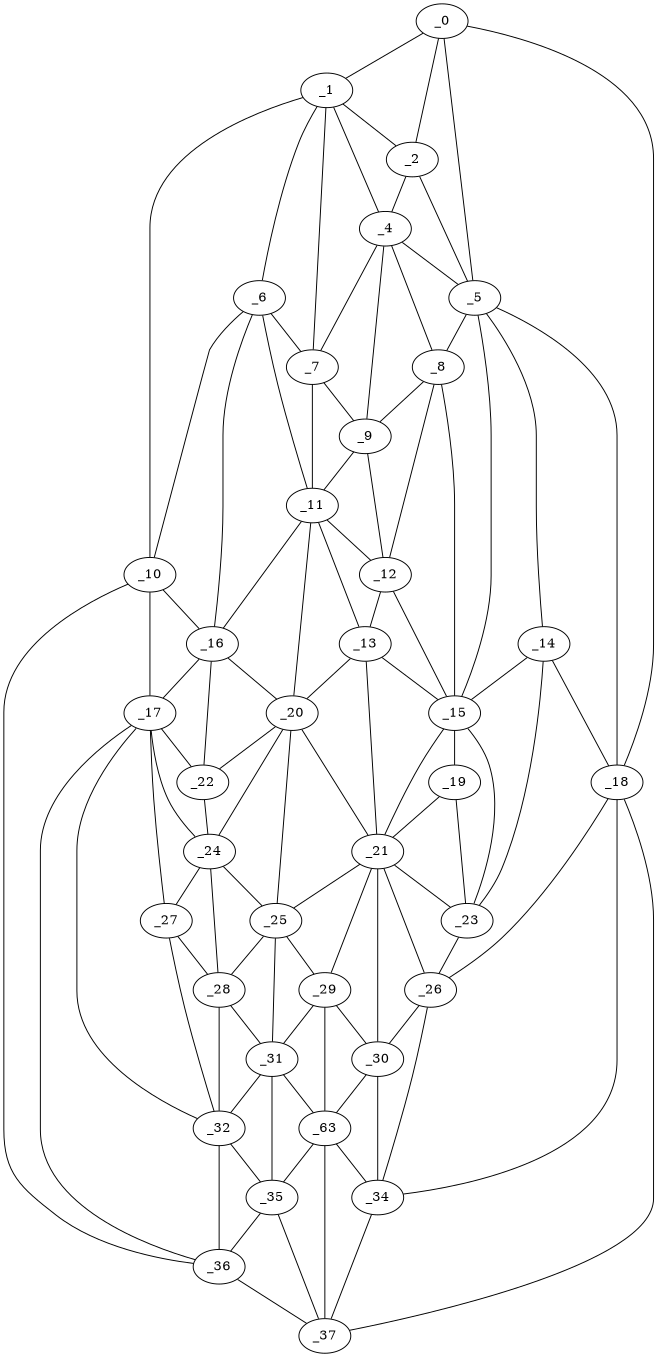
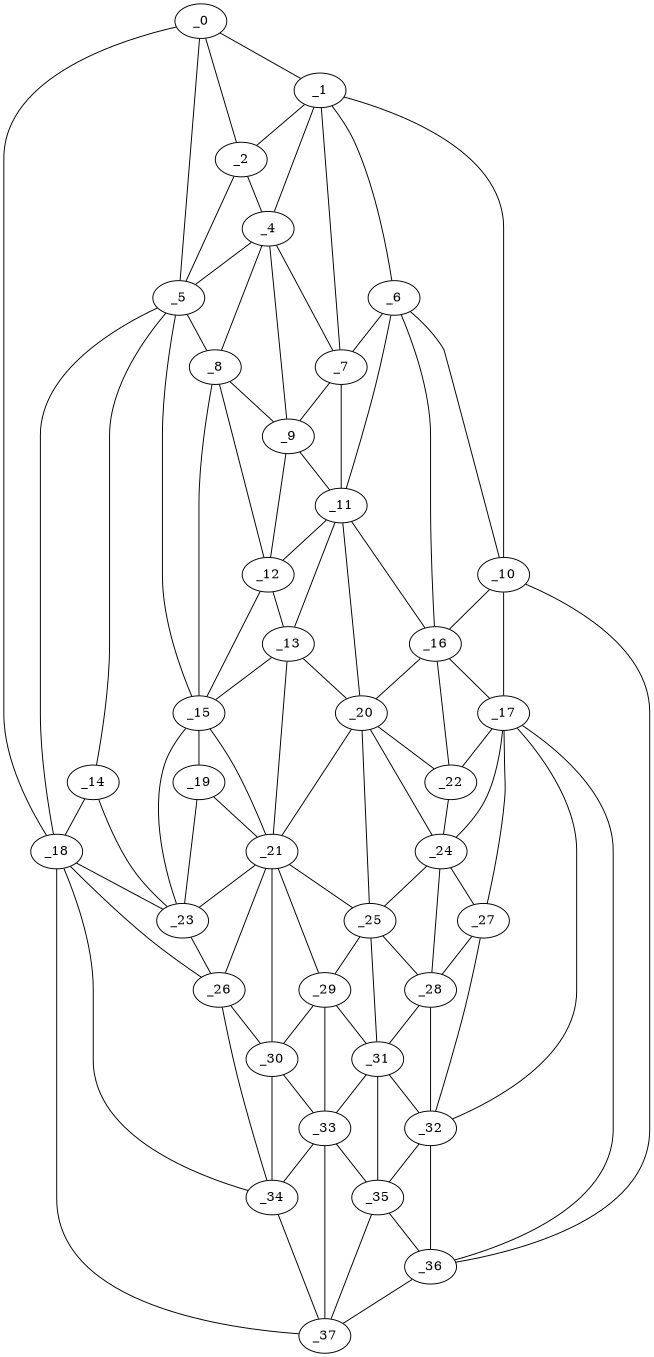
edge "_14" -- "_15": removed
edge "_18" -- "_23": added
node "_63": label "_63" -> "_33"
